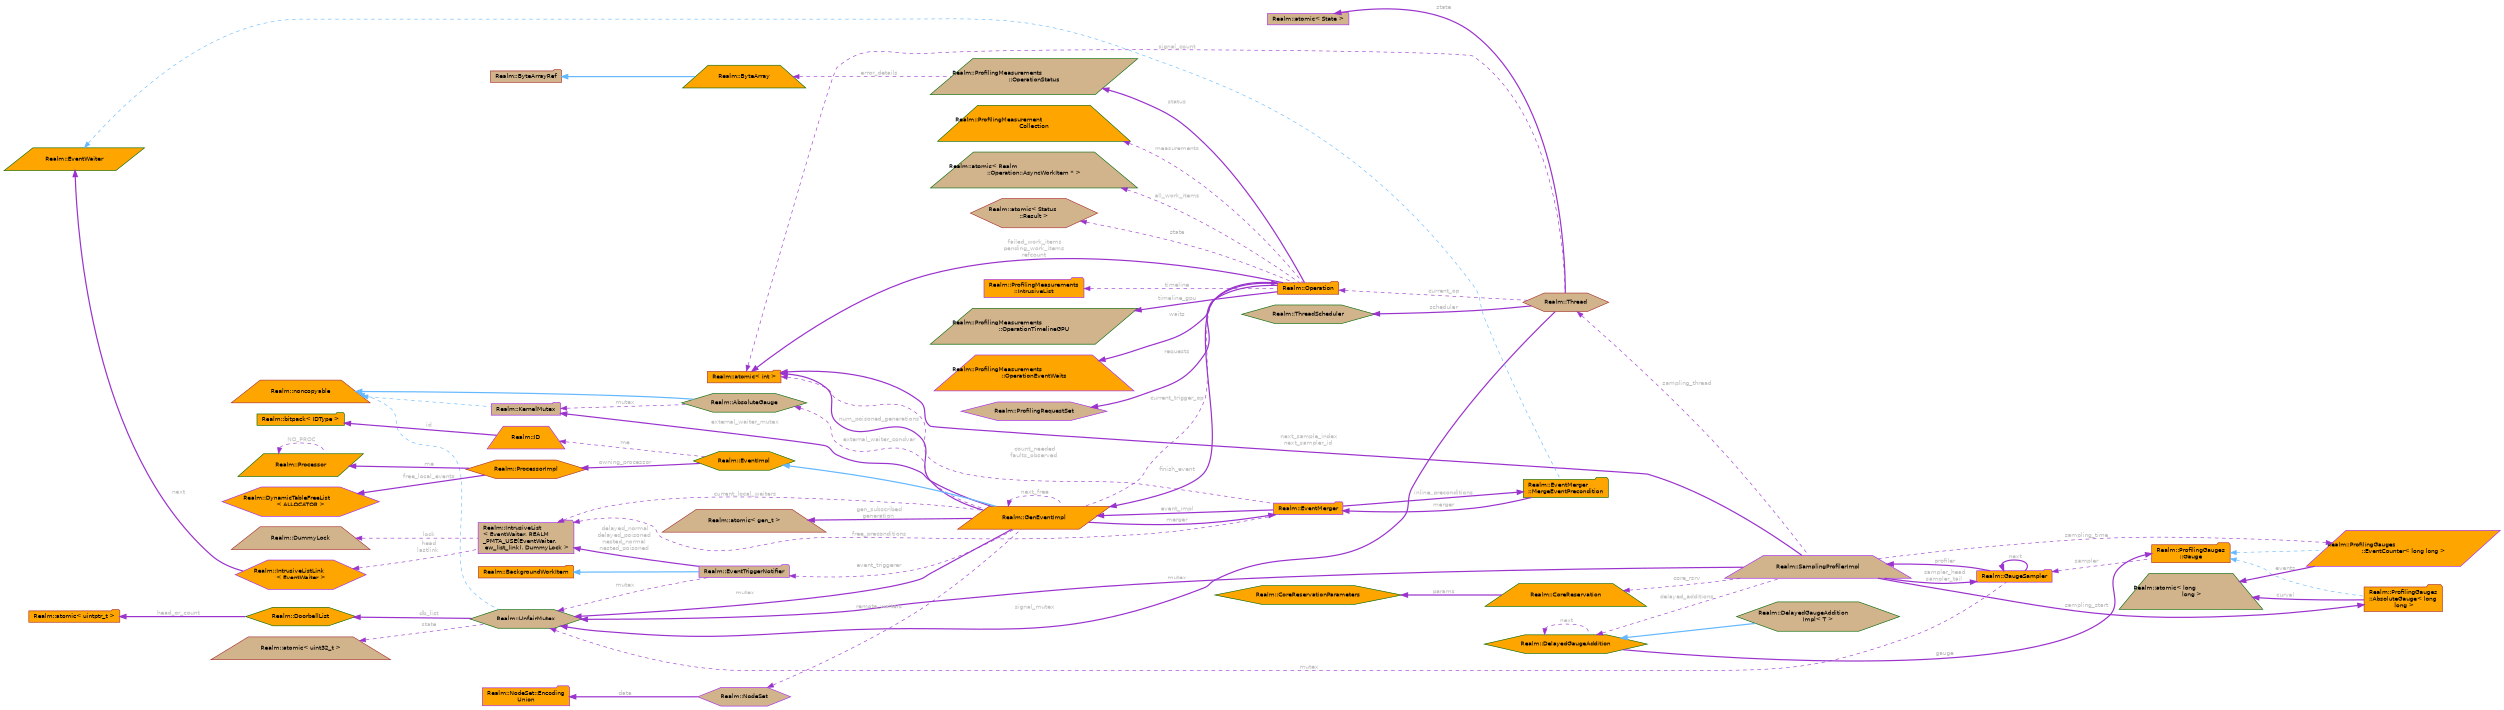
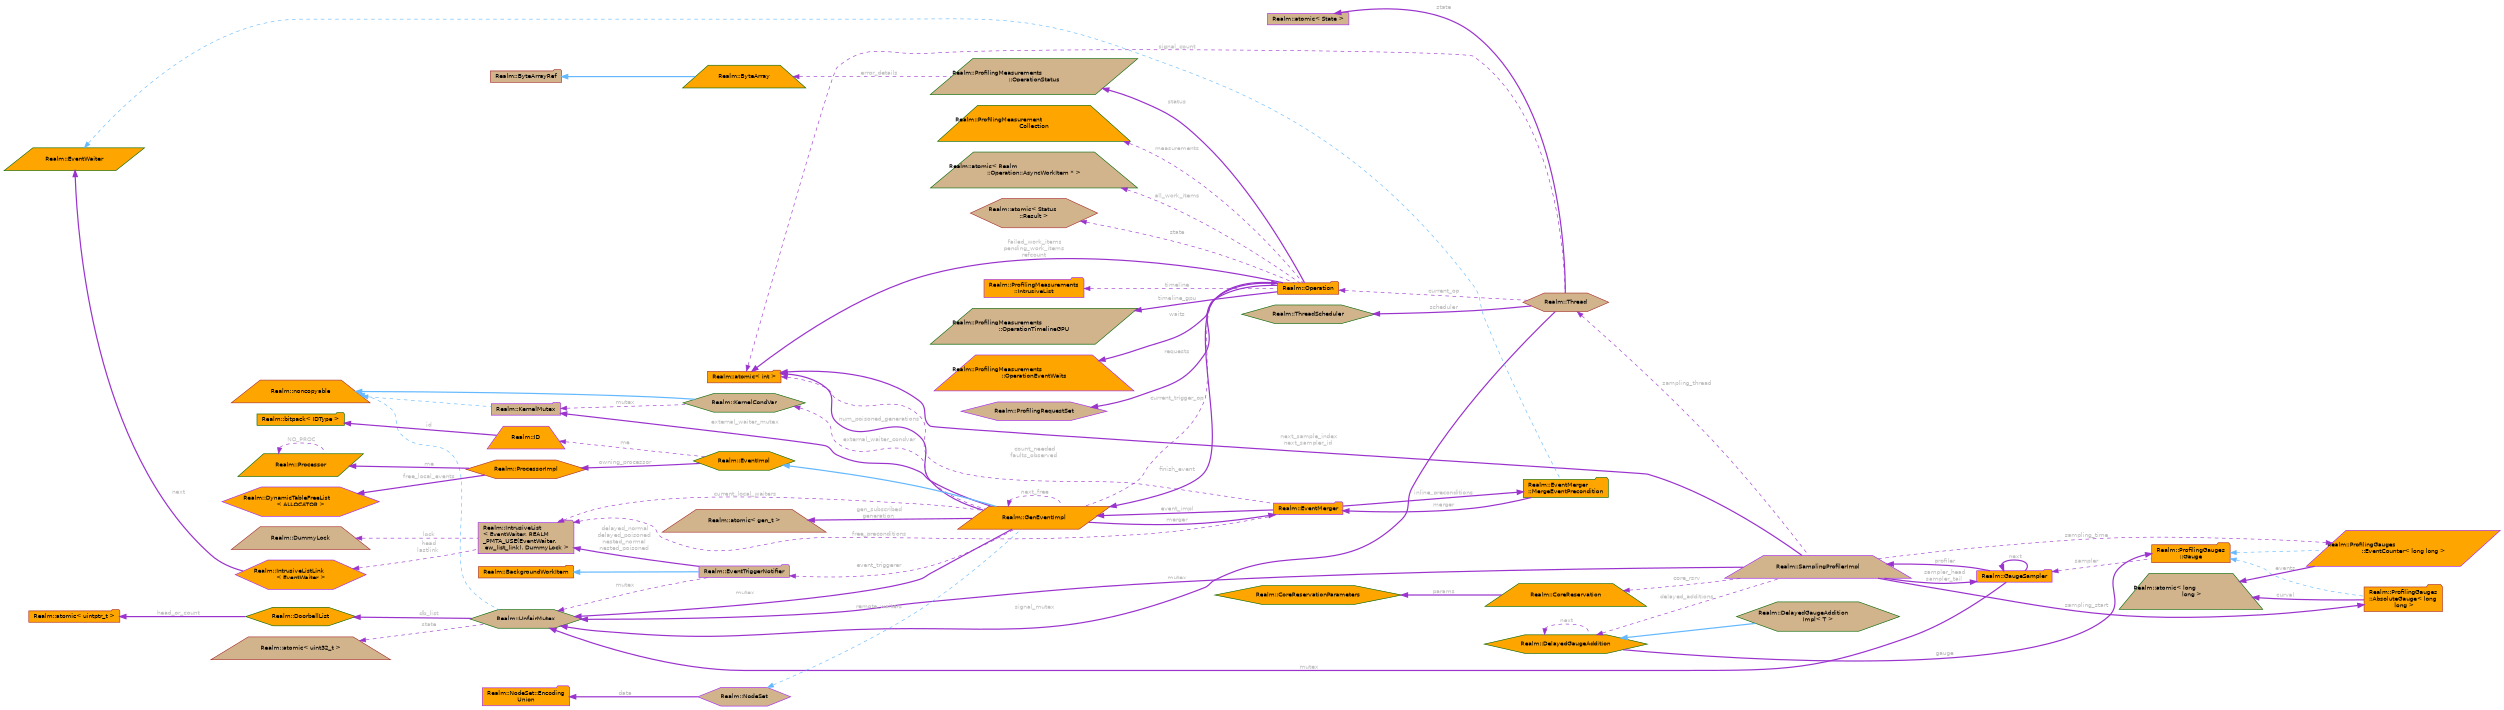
node "Realm::AbsoluteGauge": label "Realm::AbsoluteGauge" -> "Realm::KernelCondVar"
edge "Realm::GenEventImpl" -> "Realm::NodeSet": color darkorchid3 -> steelblue1
edge "Realm::GaugeSampler" -> "Realm::UnfairMutex": style dashed -> bold
